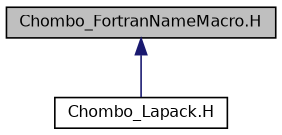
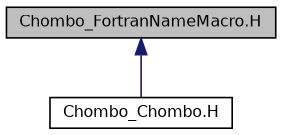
node "Chombo_Lapack.H": label "Chombo_Lapack.H" -> "Chombo_Chombo.H"
